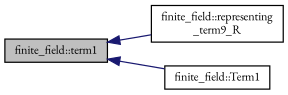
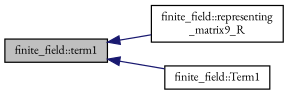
node "finite_field::representing _term9_R": label "finite_field::representing _term9_R" -> "finite_field::representing _matrix9_R"
